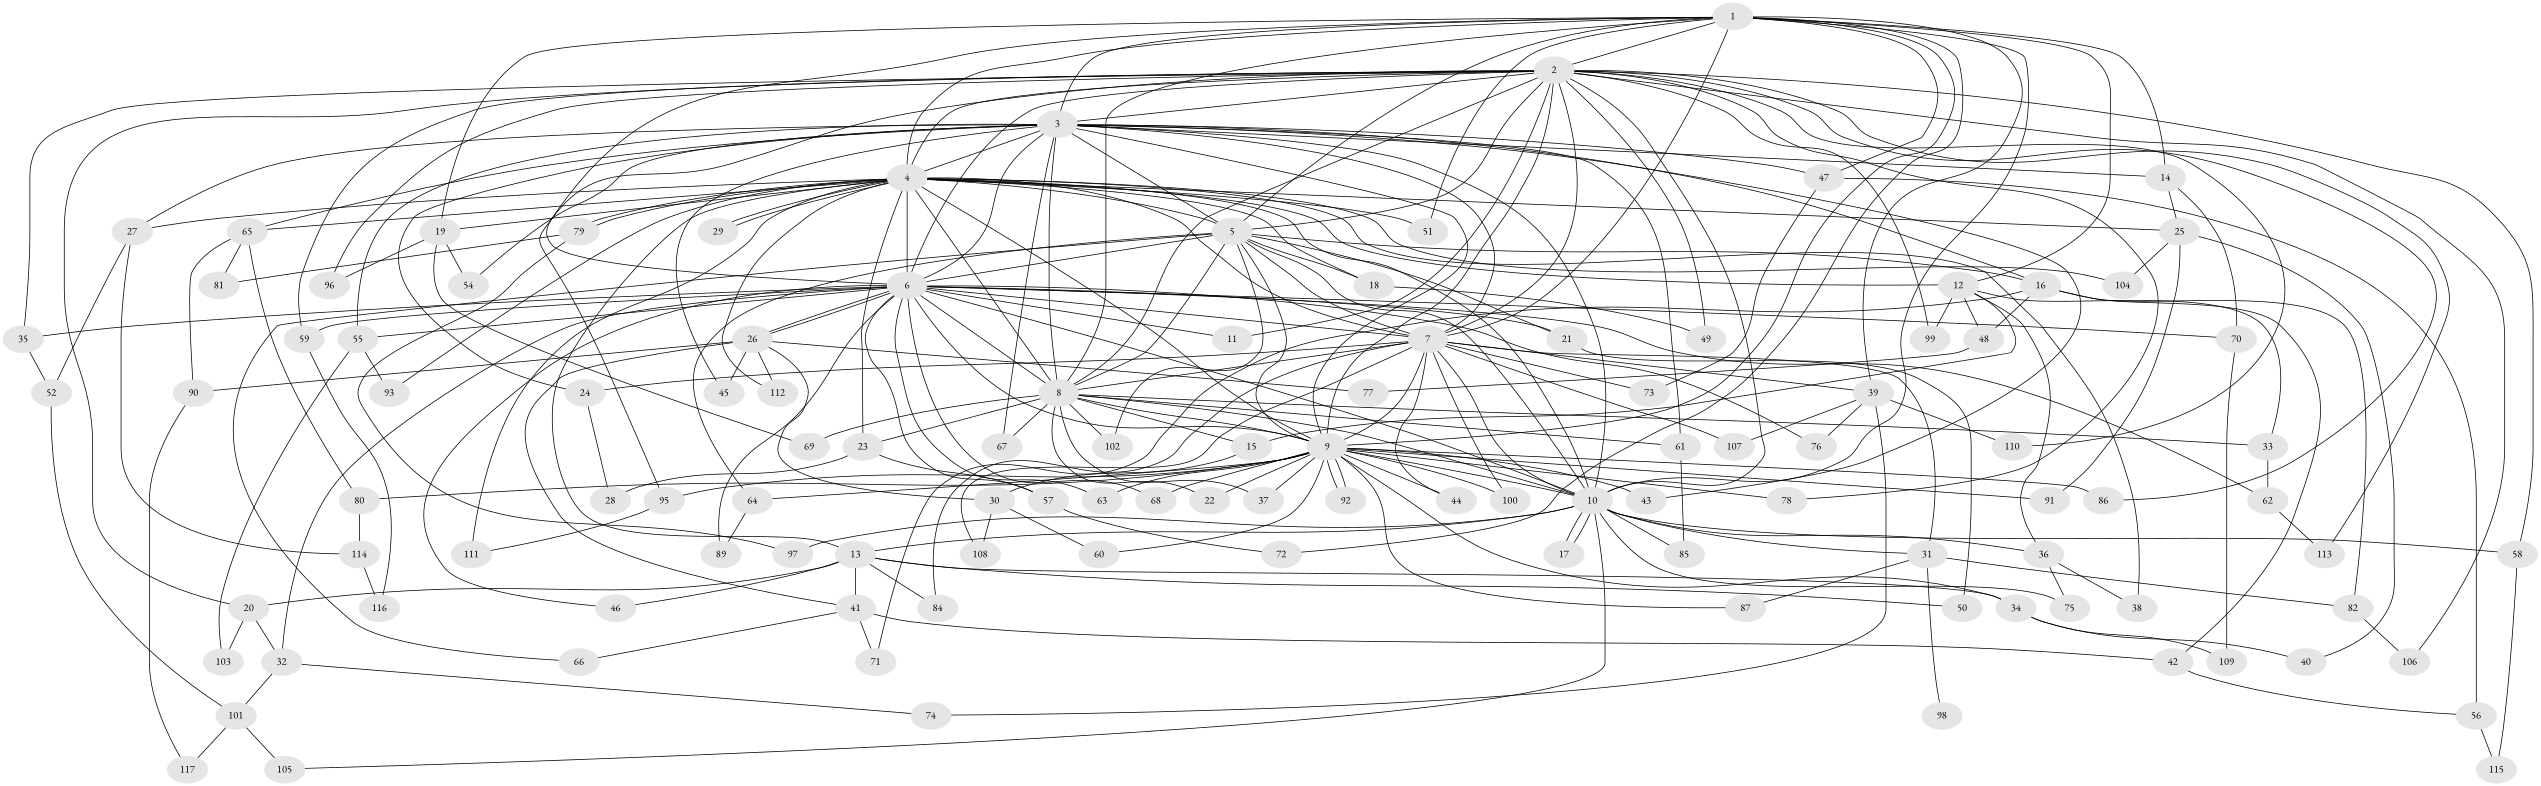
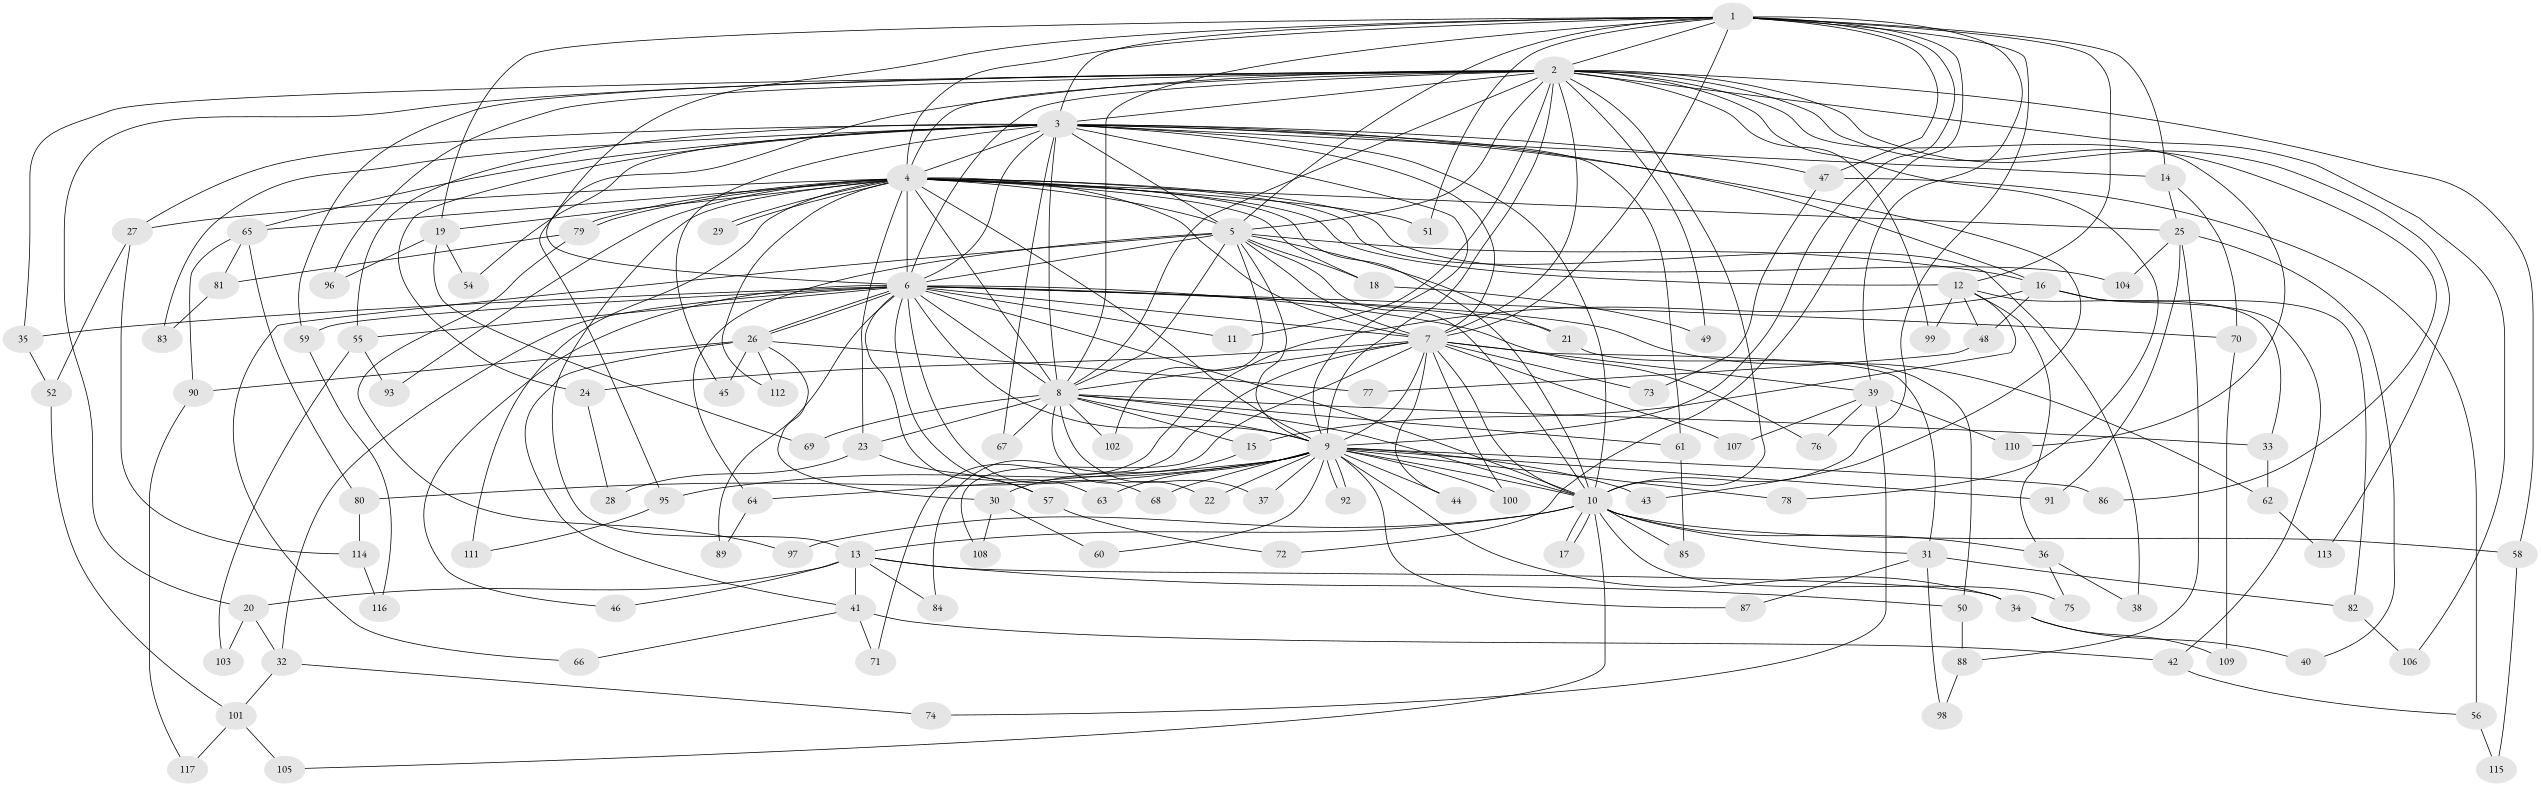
node "83": added
node "88": added
